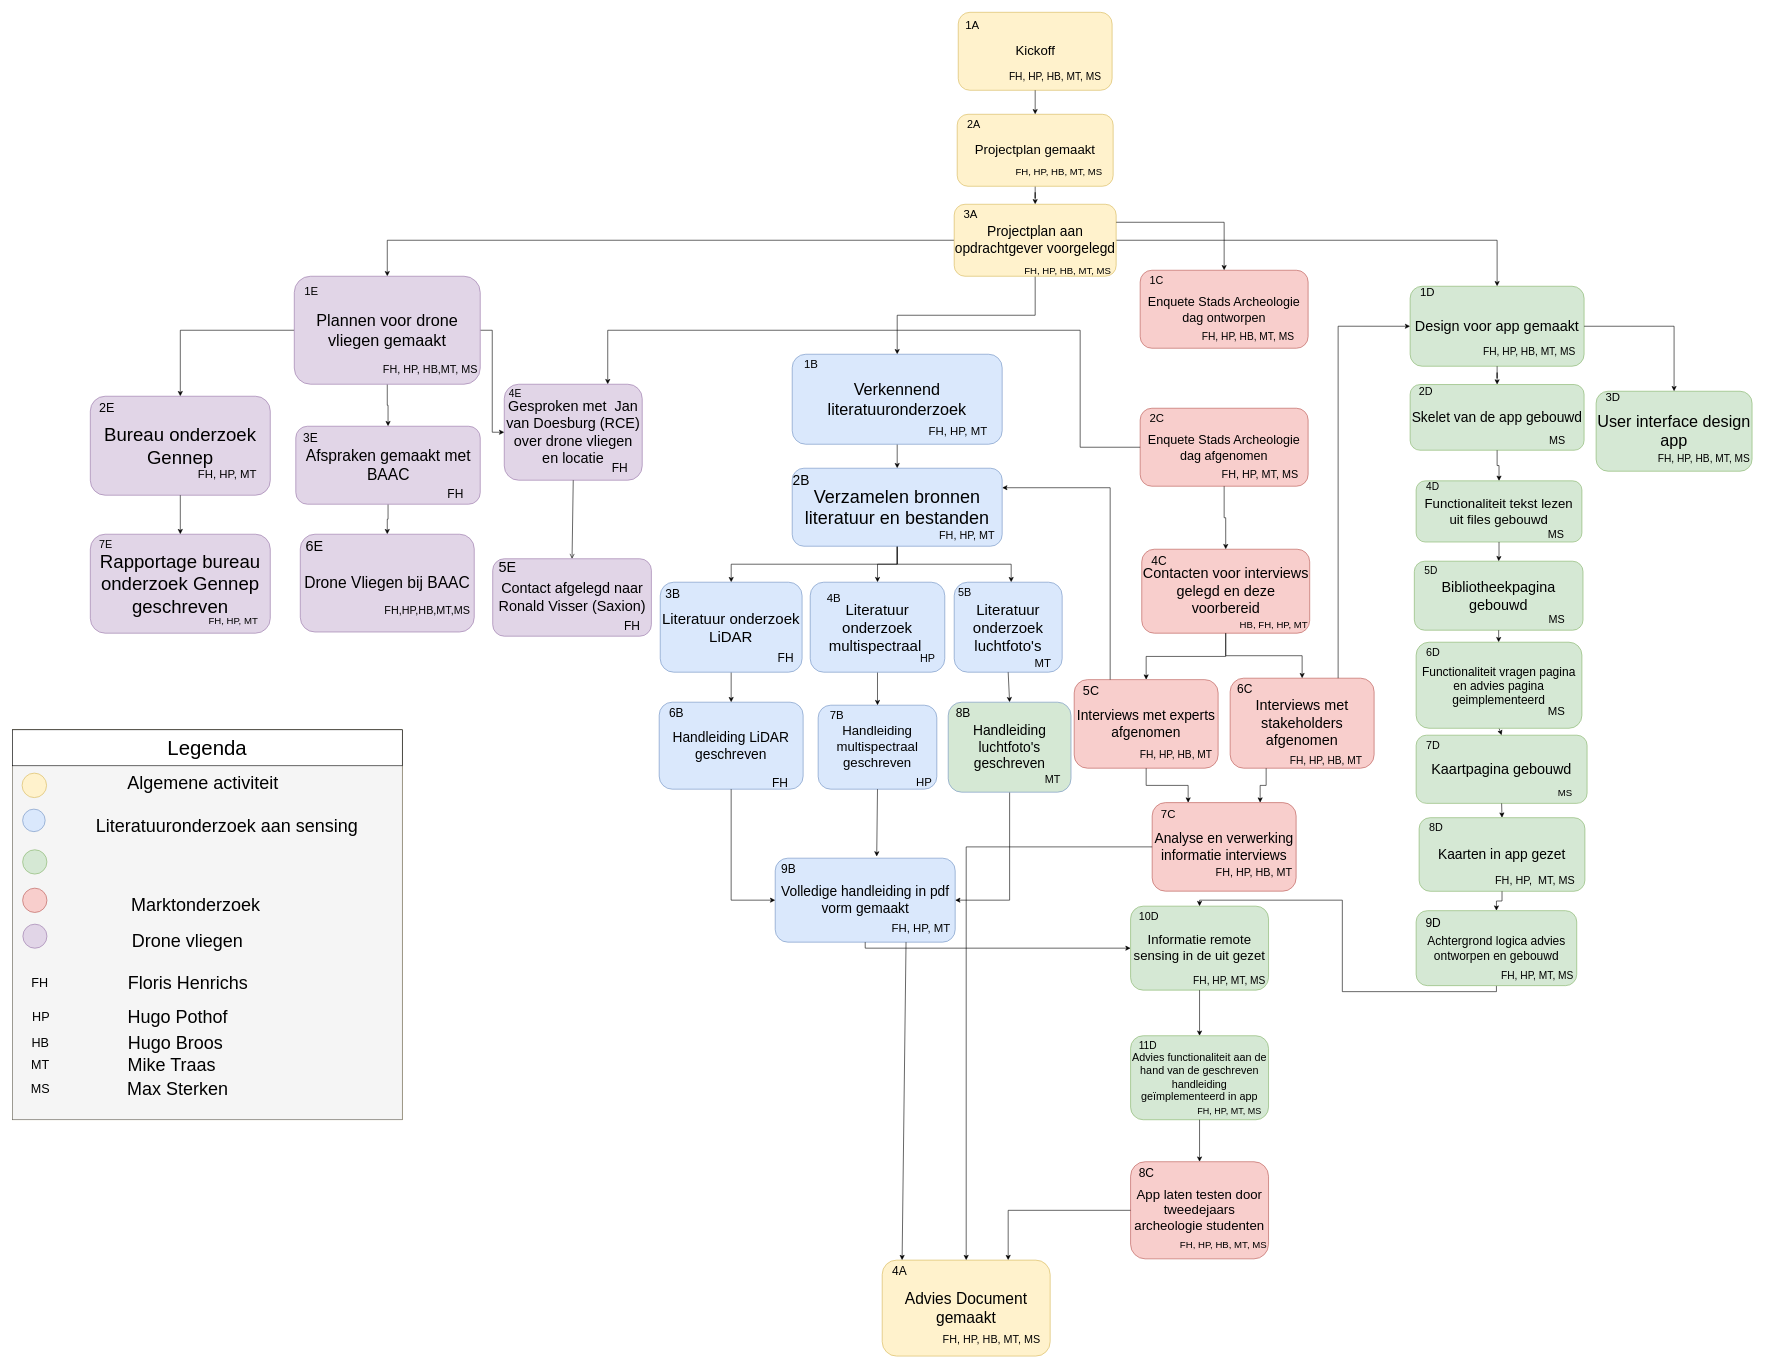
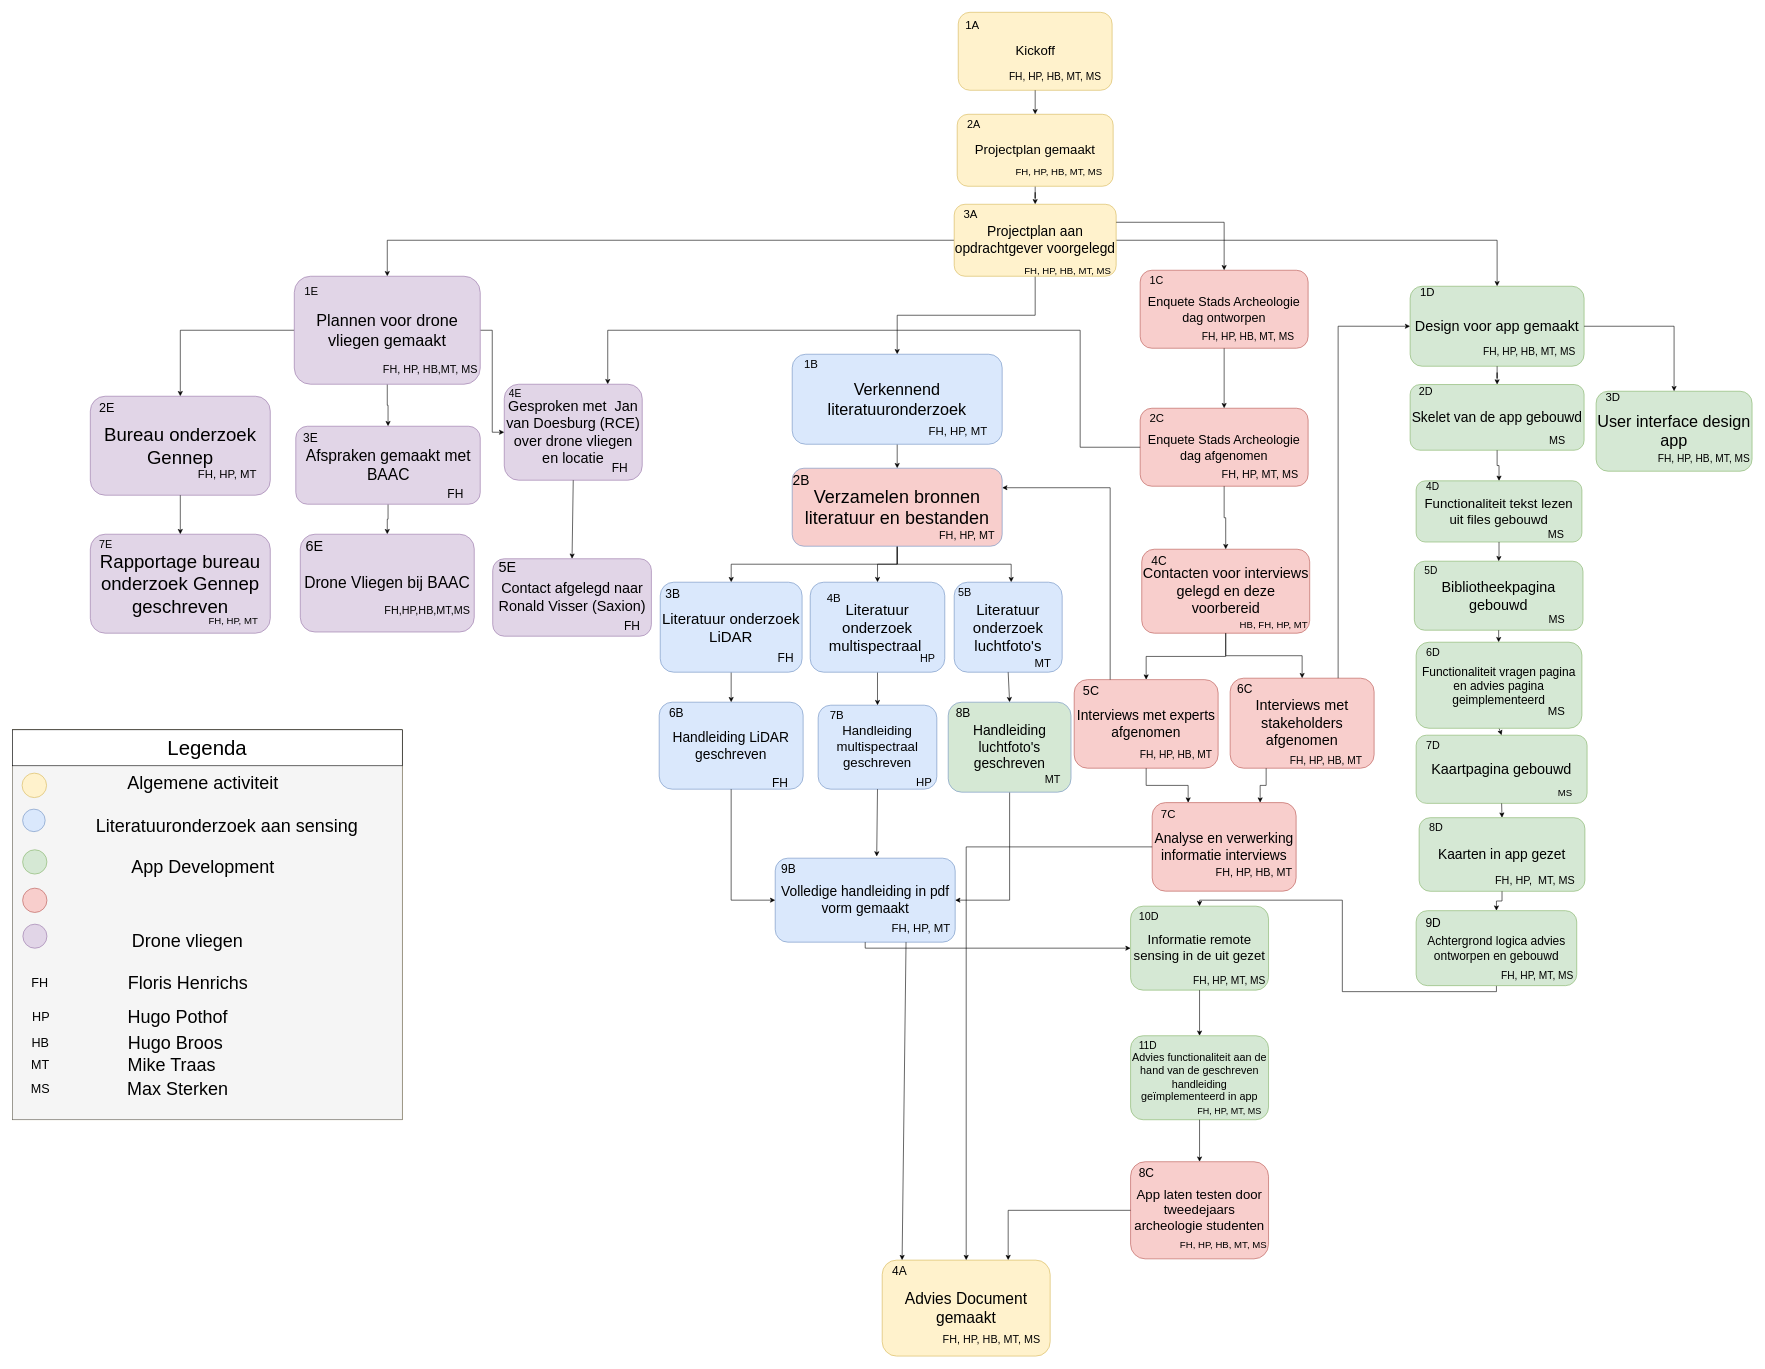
edge "Enquete Stads Archeologie dag ontworpen" -> "Enquete Stads Archeologie dag afgenomen": added
node "Verzamelen bronnen literatuur en bestanden": fillcolor #dae8fc -> #f8cecc
edge "Gesproken met Jan van Doesburg (RCE) over drone vliegen en locatie" -> "Contact afgelegd naar Ronald Visser (Saxion)": arrowhead open -> classic
node "App Development": added
node "Marktonderzoek": removed
